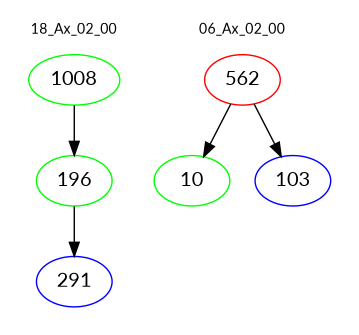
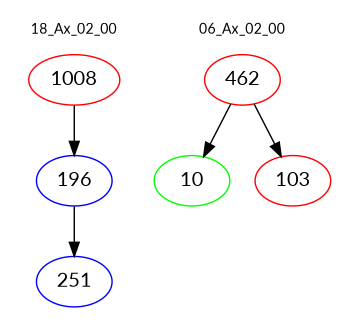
node "1008": color green -> red
node "562": label "562" -> "462"
node "196": color green -> blue
node "103": color blue -> red
node "291": label "291" -> "251"
